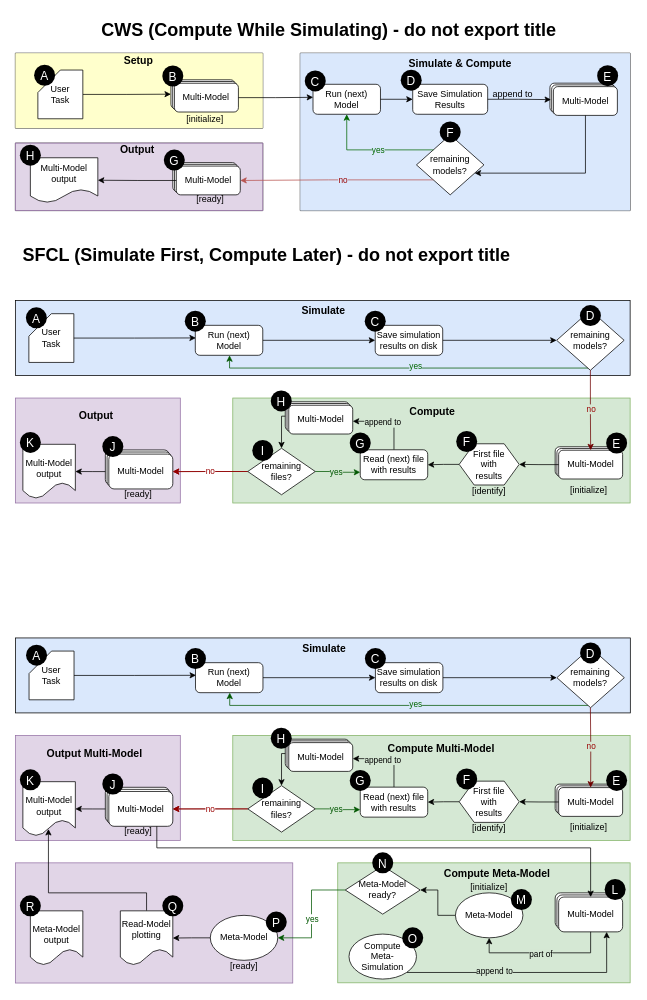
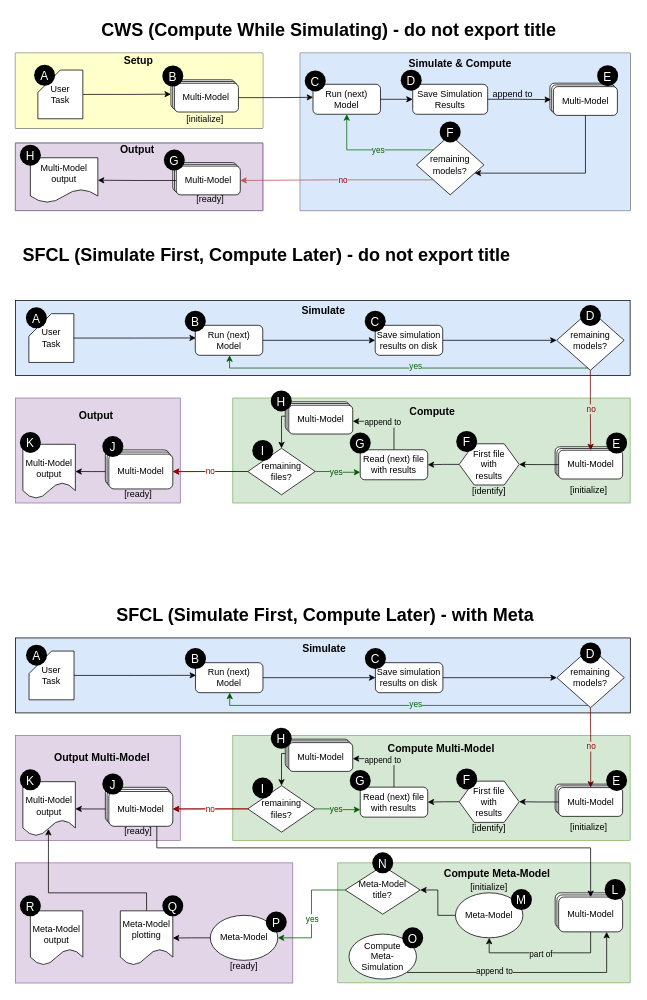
node "SFCL (Simulate First, Compute Later) - with Meta": added
node "Output Multi-Model": moved (98, 751) -> (105, 755)
node "Meta-Model ready?": label "Meta-Model ready?" -> "Meta-Model title?"
node "Read-Model plotting": label "Read-Model plotting" -> "Meta-Model plotting"
